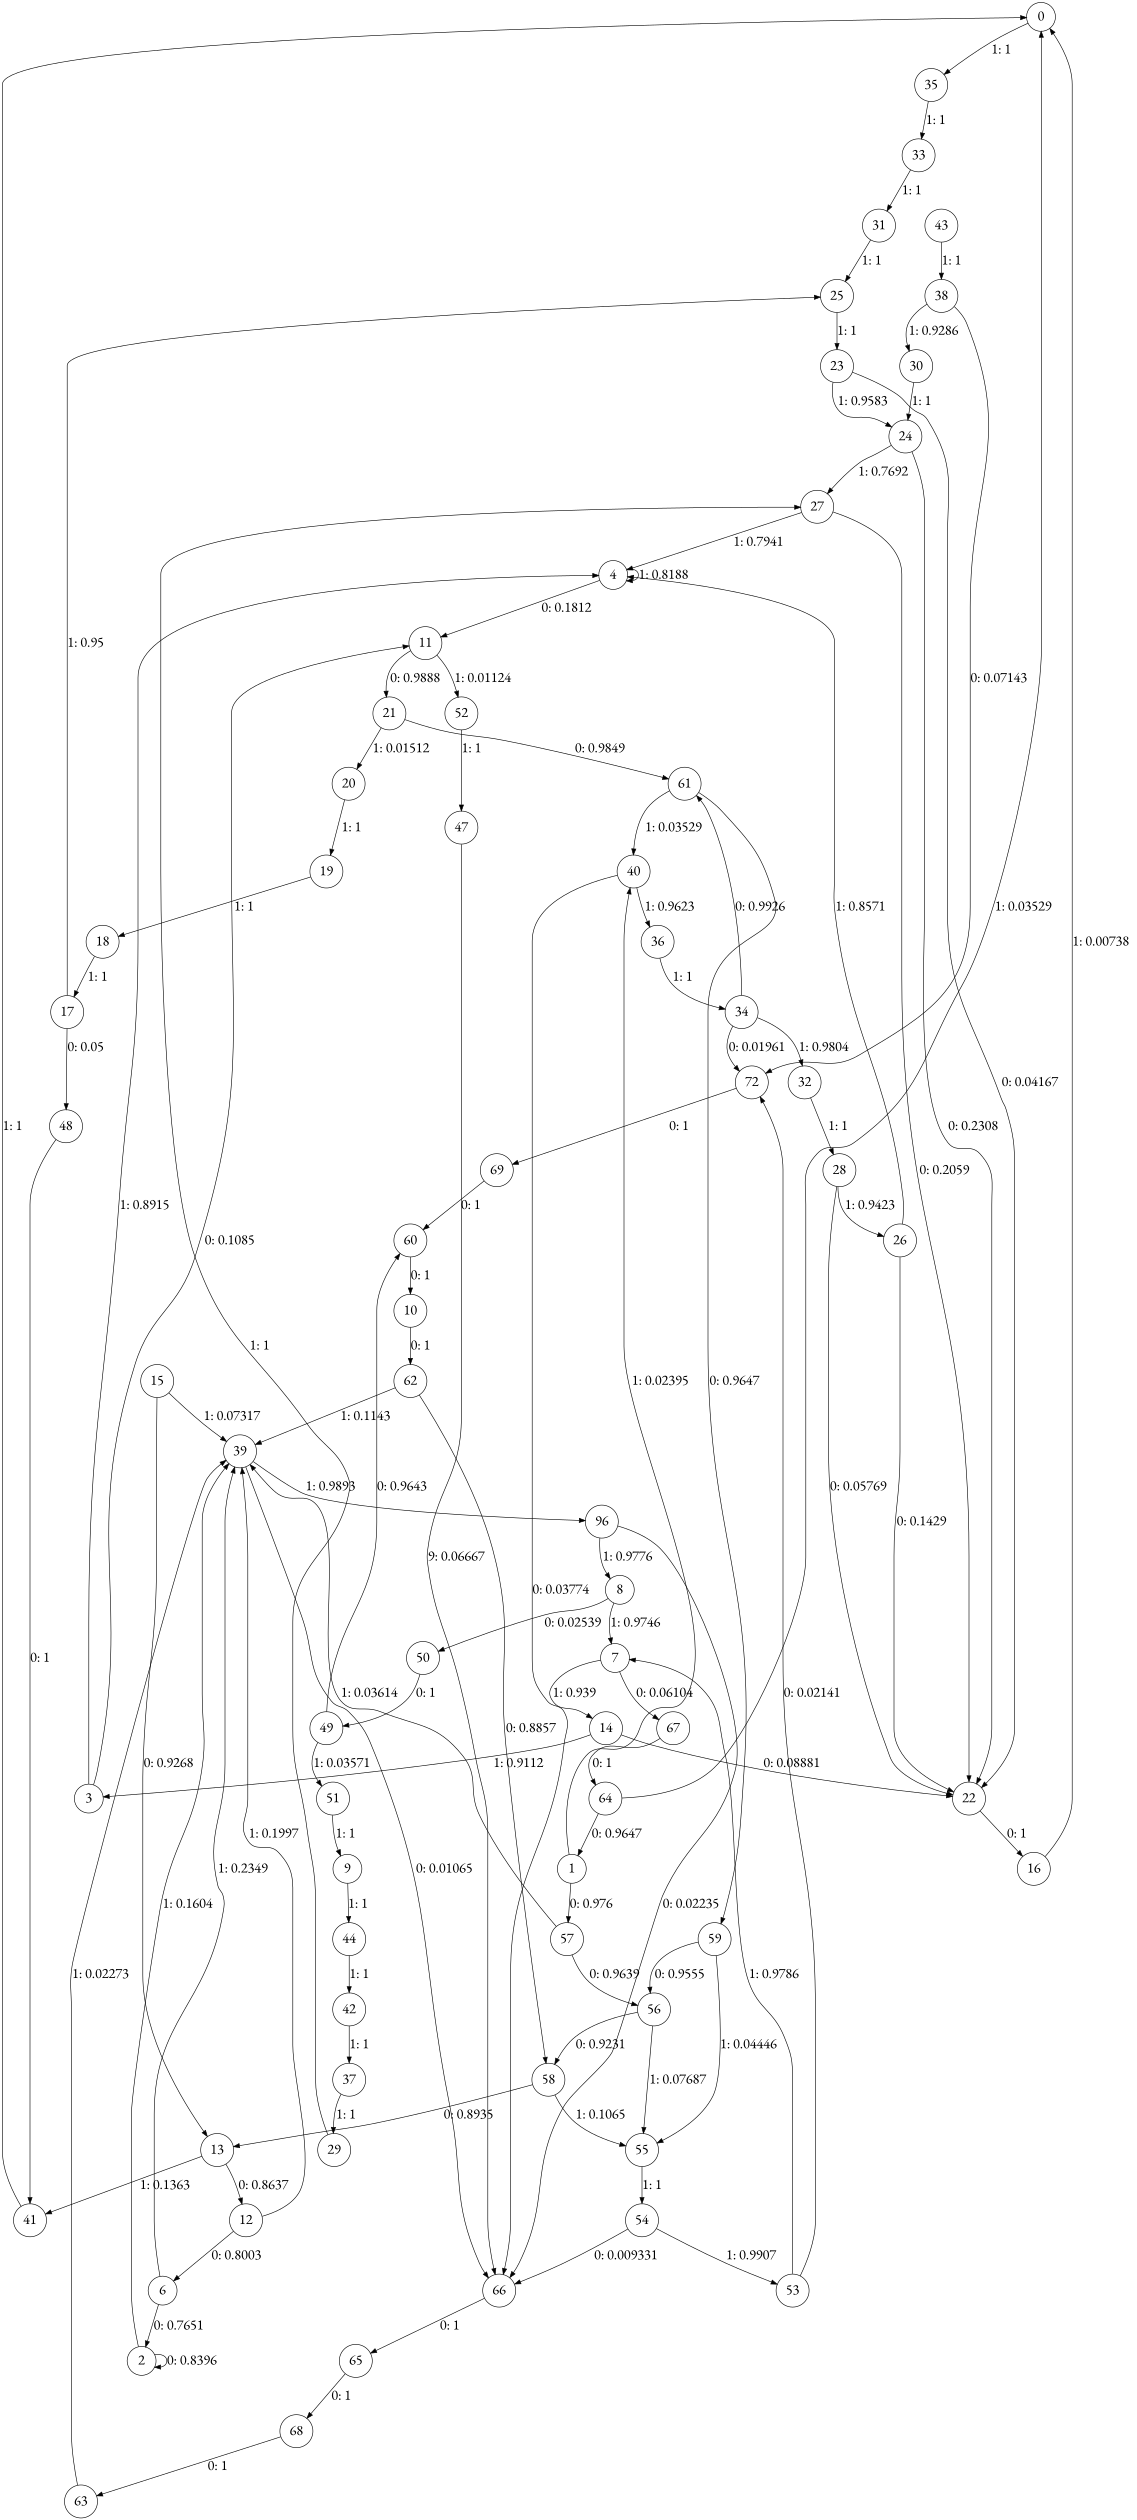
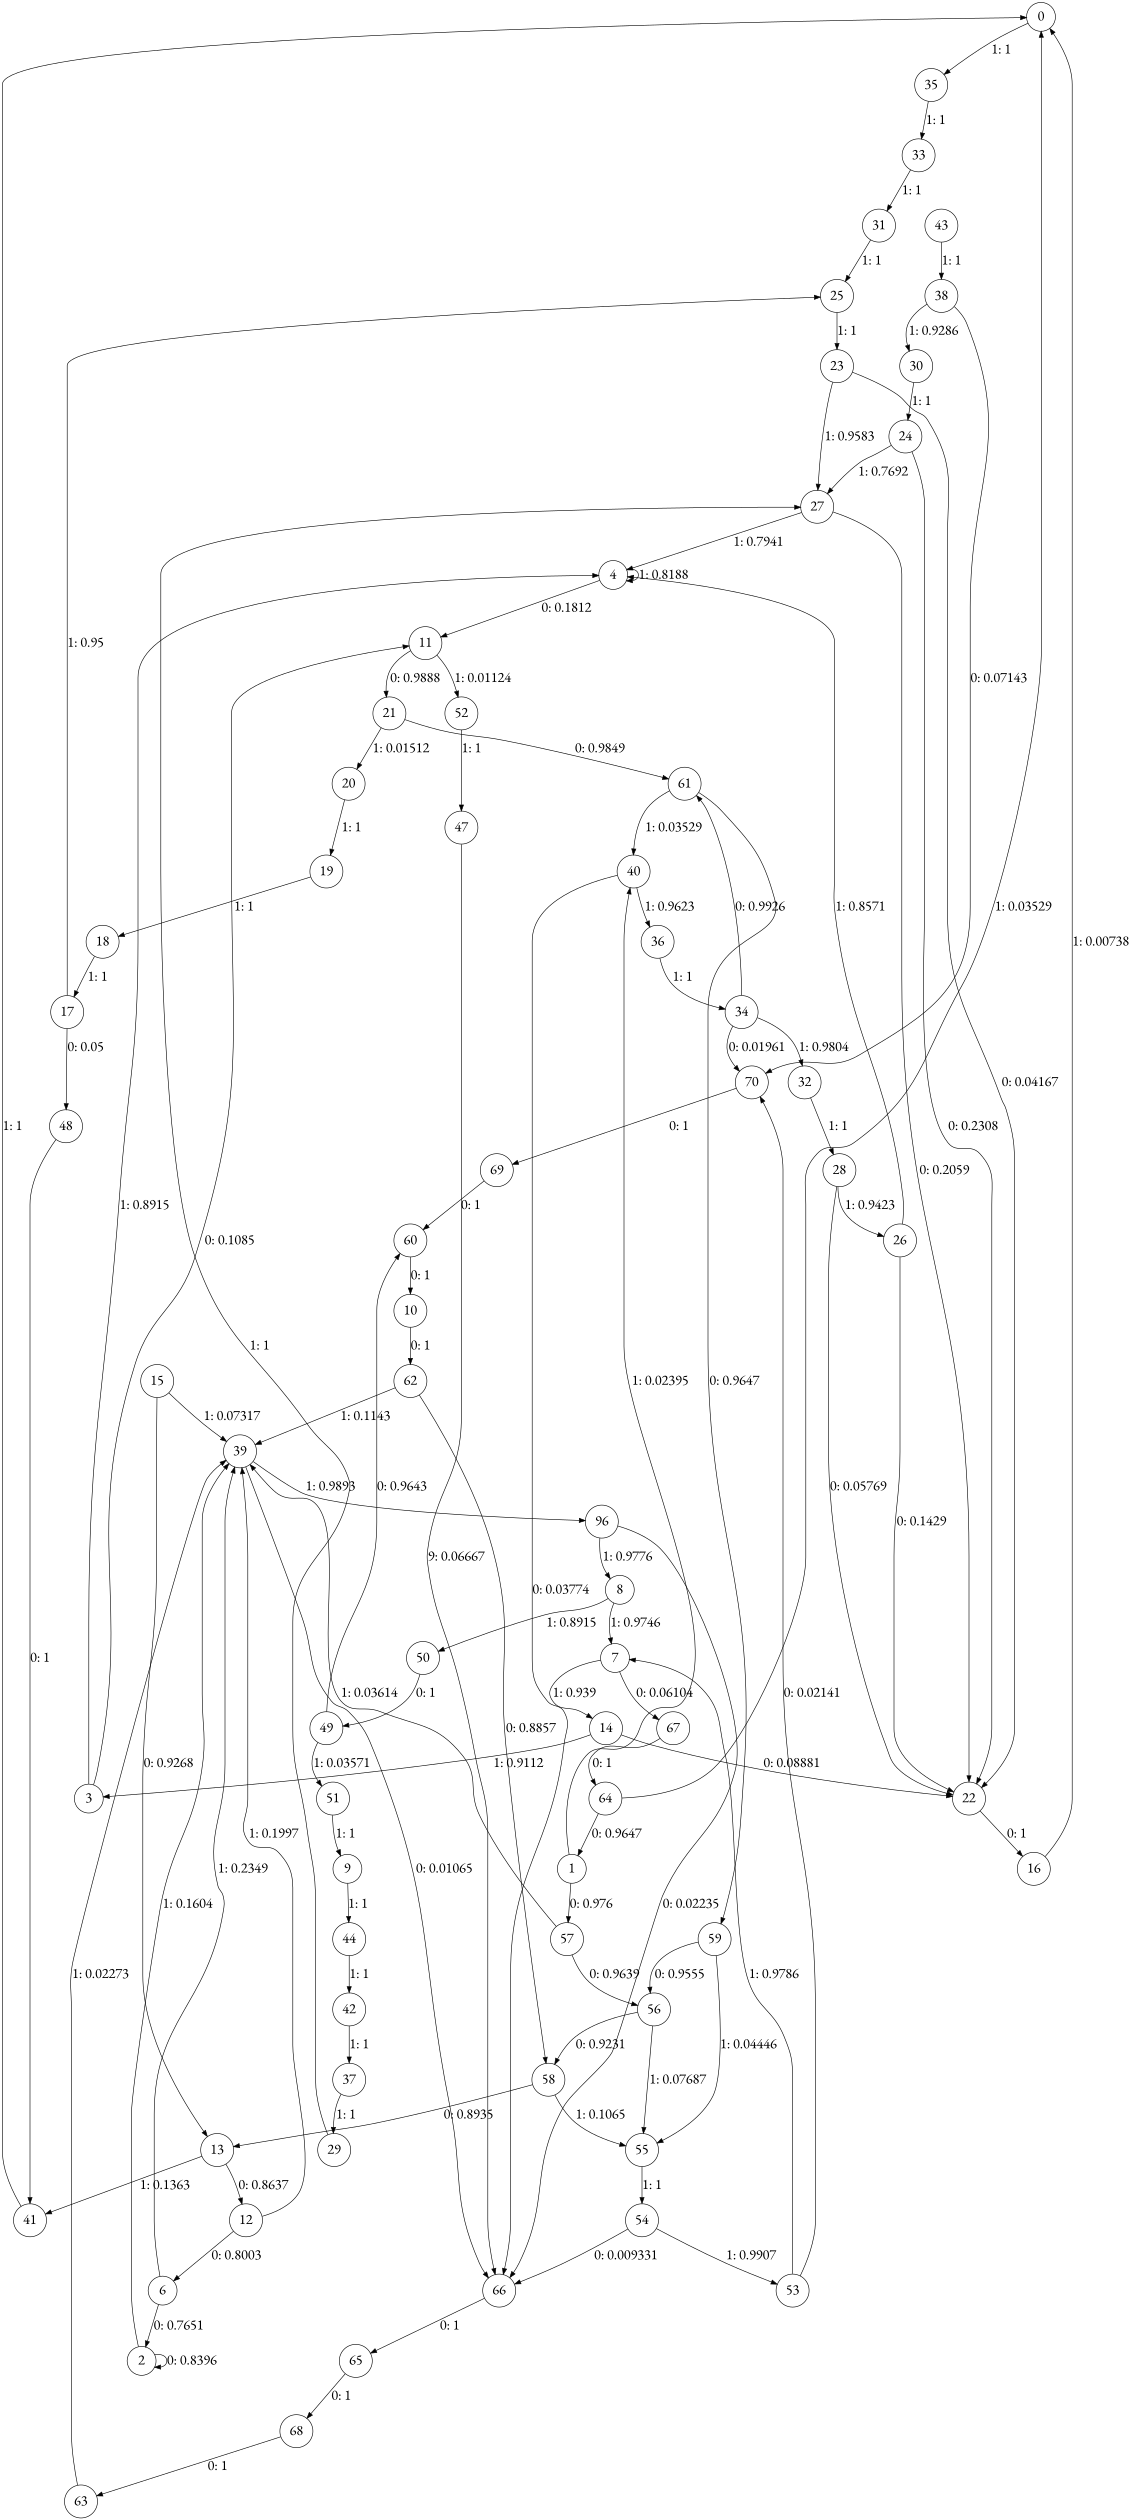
edge "23" -> "24": now "23" -> "27"
node "72": label "72" -> "70"
edge "8" -> "50": label "0: 0.02539  " -> "1: 0.8915   "
